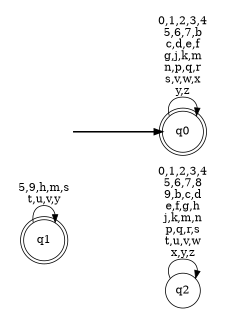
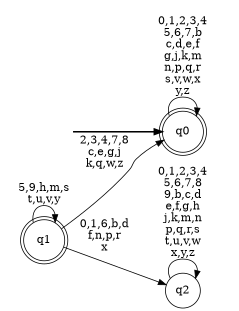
edge "q1" -> "q0": added, label "2,3,4,7,8 c,e,g,j k,q,w,z"
edge "q1" -> "q2": added, label "0,1,6,b,d f,n,p,r x"
